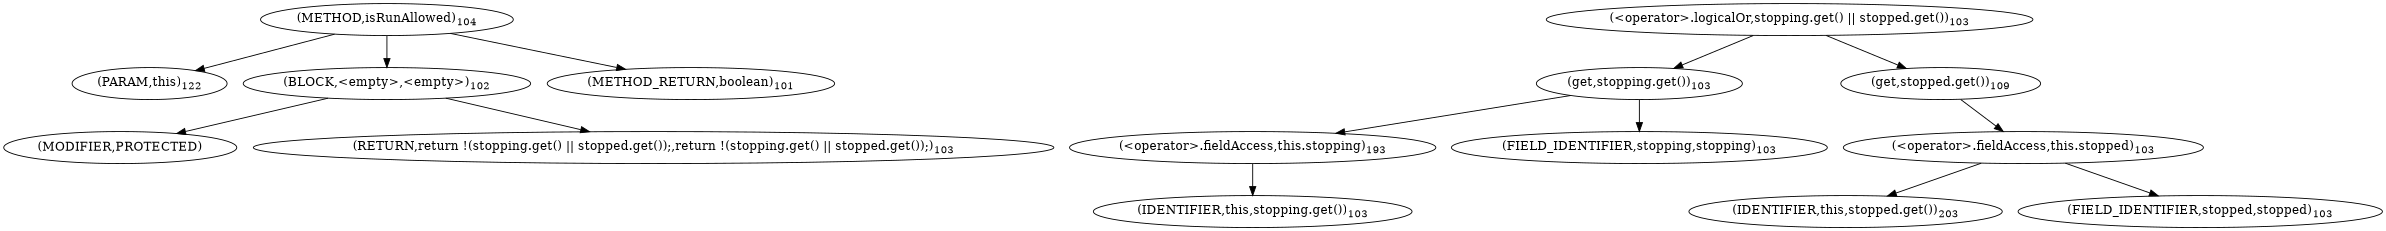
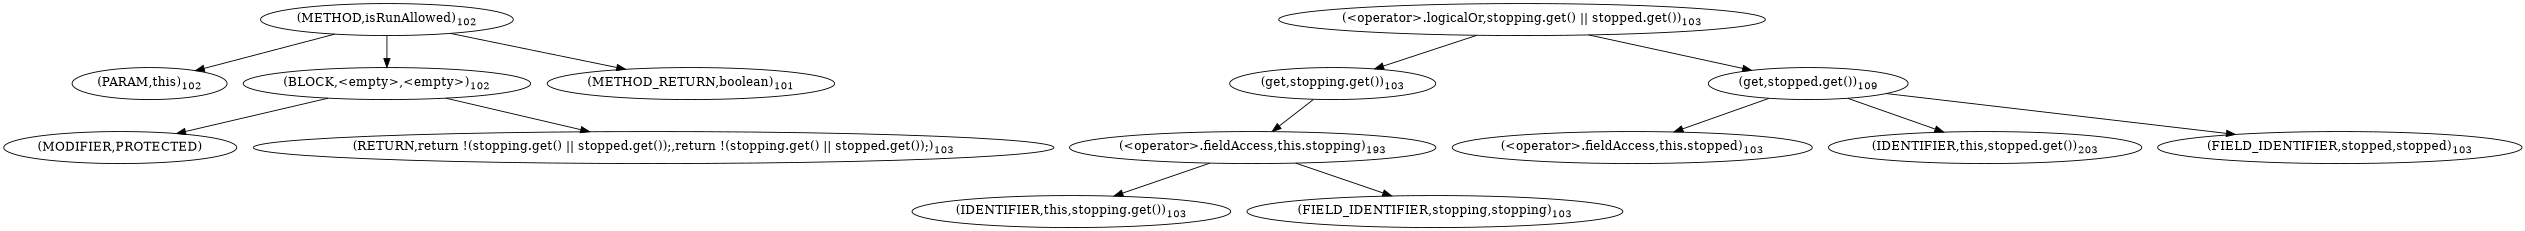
node "(METHOD,isRunAllowed)": text "104" -> "102"
node "(PARAM,this)": text "122" -> "102"
edge "(get,stopping.get())" -> "(FIELD_IDENTIFIER,stopping,stopping)": now "(<operator>.fieldAccess,this.stopping)" -> "(FIELD_IDENTIFIER,stopping,stopping)"
edge "(<operator>.fieldAccess,this.stopped)" -> "(IDENTIFIER,this,stopped.get())": now "(get,stopped.get())" -> "(IDENTIFIER,this,stopped.get())"
edge "(<operator>.fieldAccess,this.stopped)" -> "(FIELD_IDENTIFIER,stopped,stopped)": now "(get,stopped.get())" -> "(FIELD_IDENTIFIER,stopped,stopped)"
